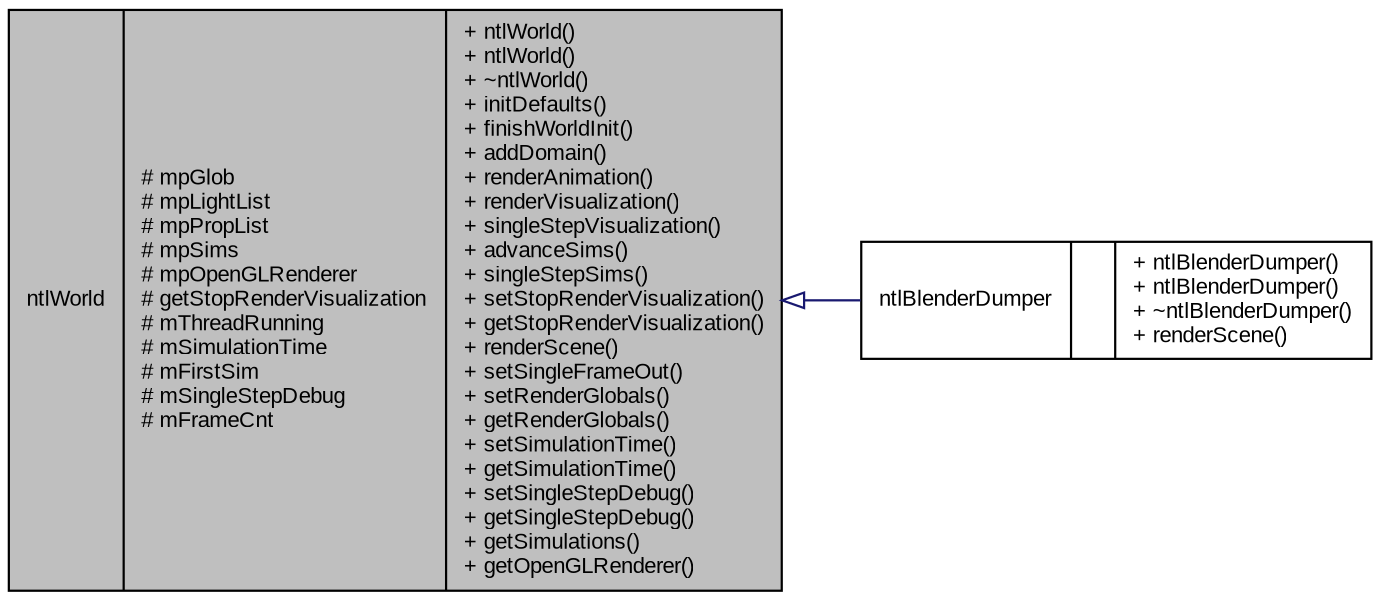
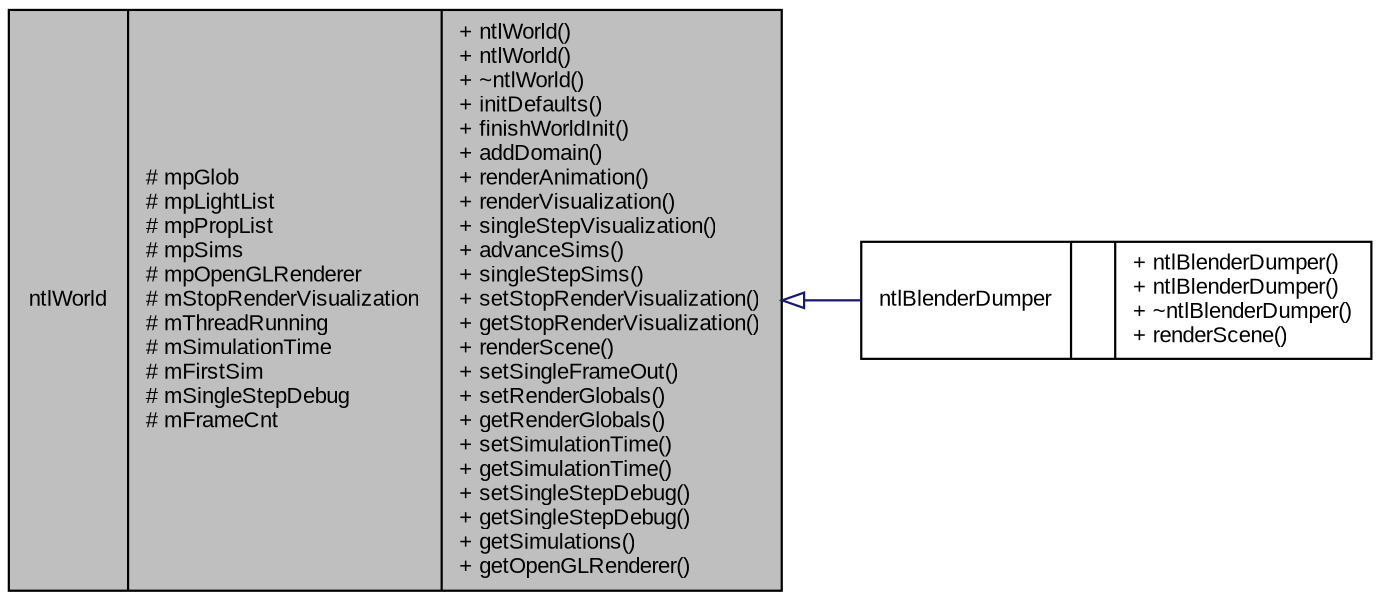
node "ntlWorld": text "# getStopRenderVisualization" -> "# mStopRenderVisualization"
